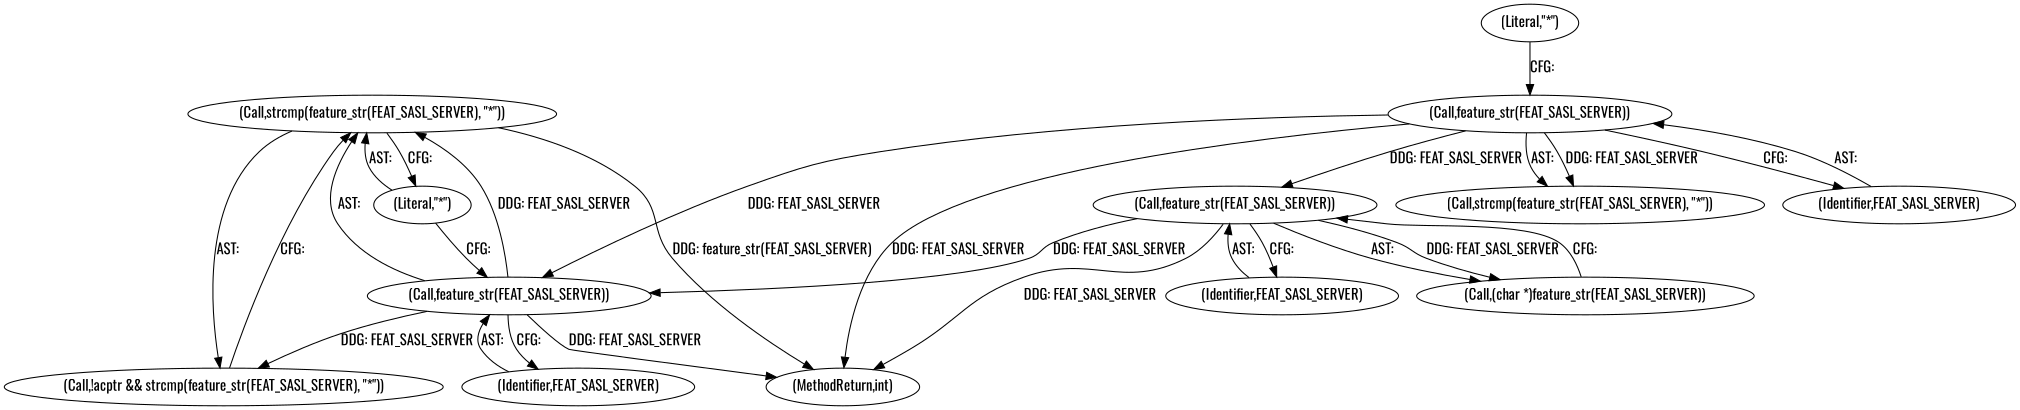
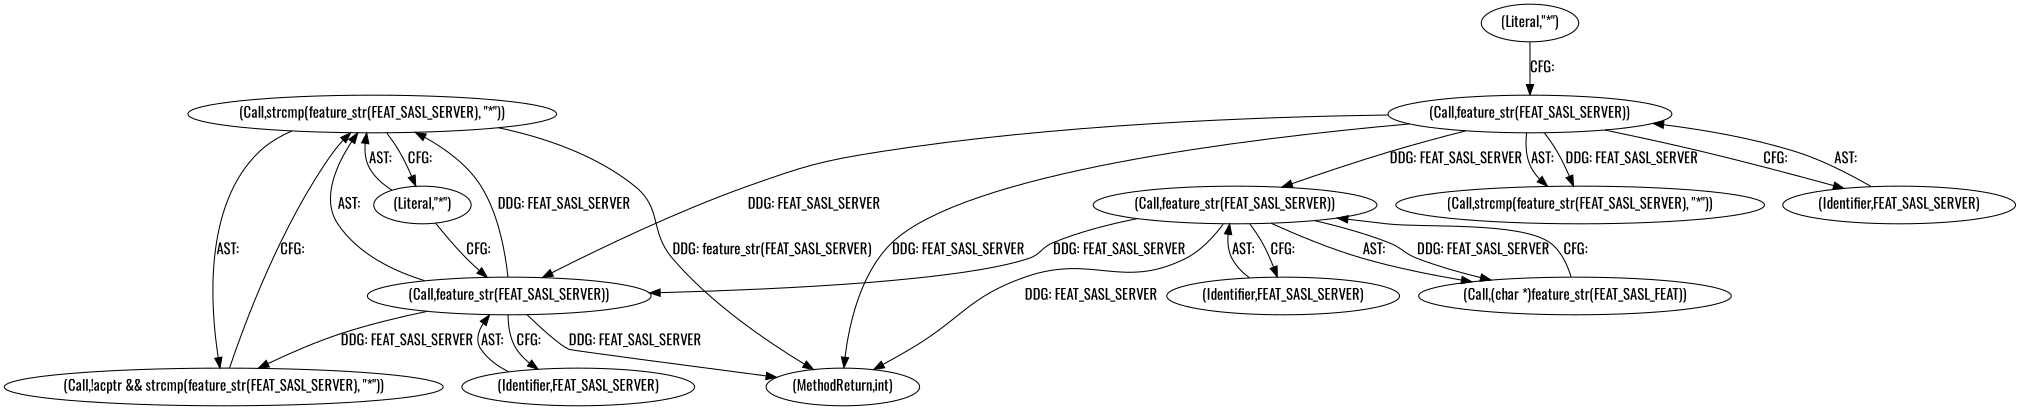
node "(Call,(char *)feature_str(FEAT_SASL_SERVER))": label "(Call,(char *)feature_str(FEAT_SASL_SERVER))" -> "(Call,(char *)feature_str(FEAT_SASL_FEAT))"
